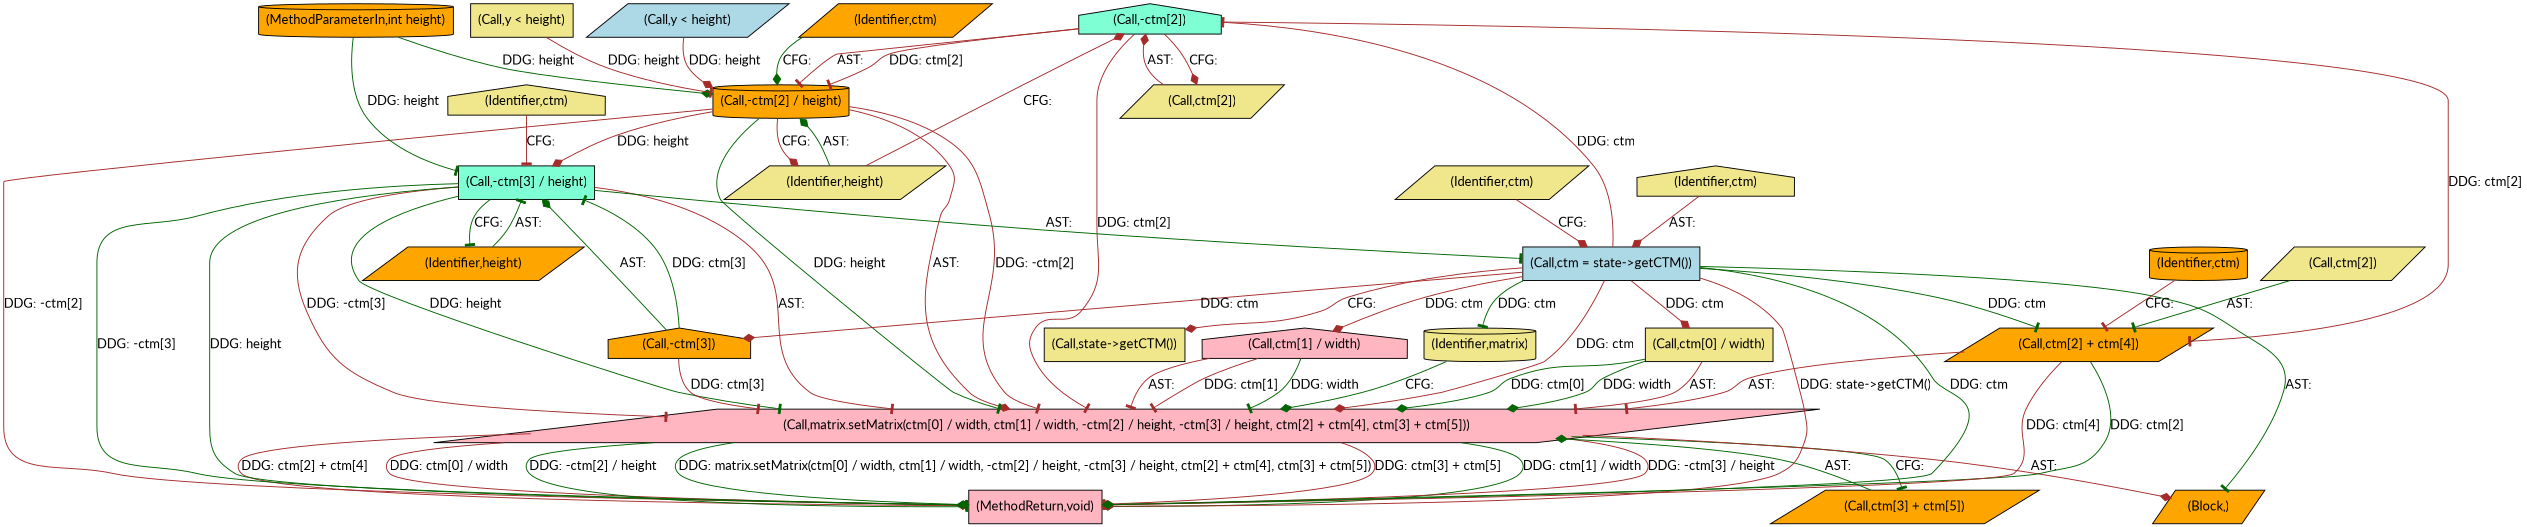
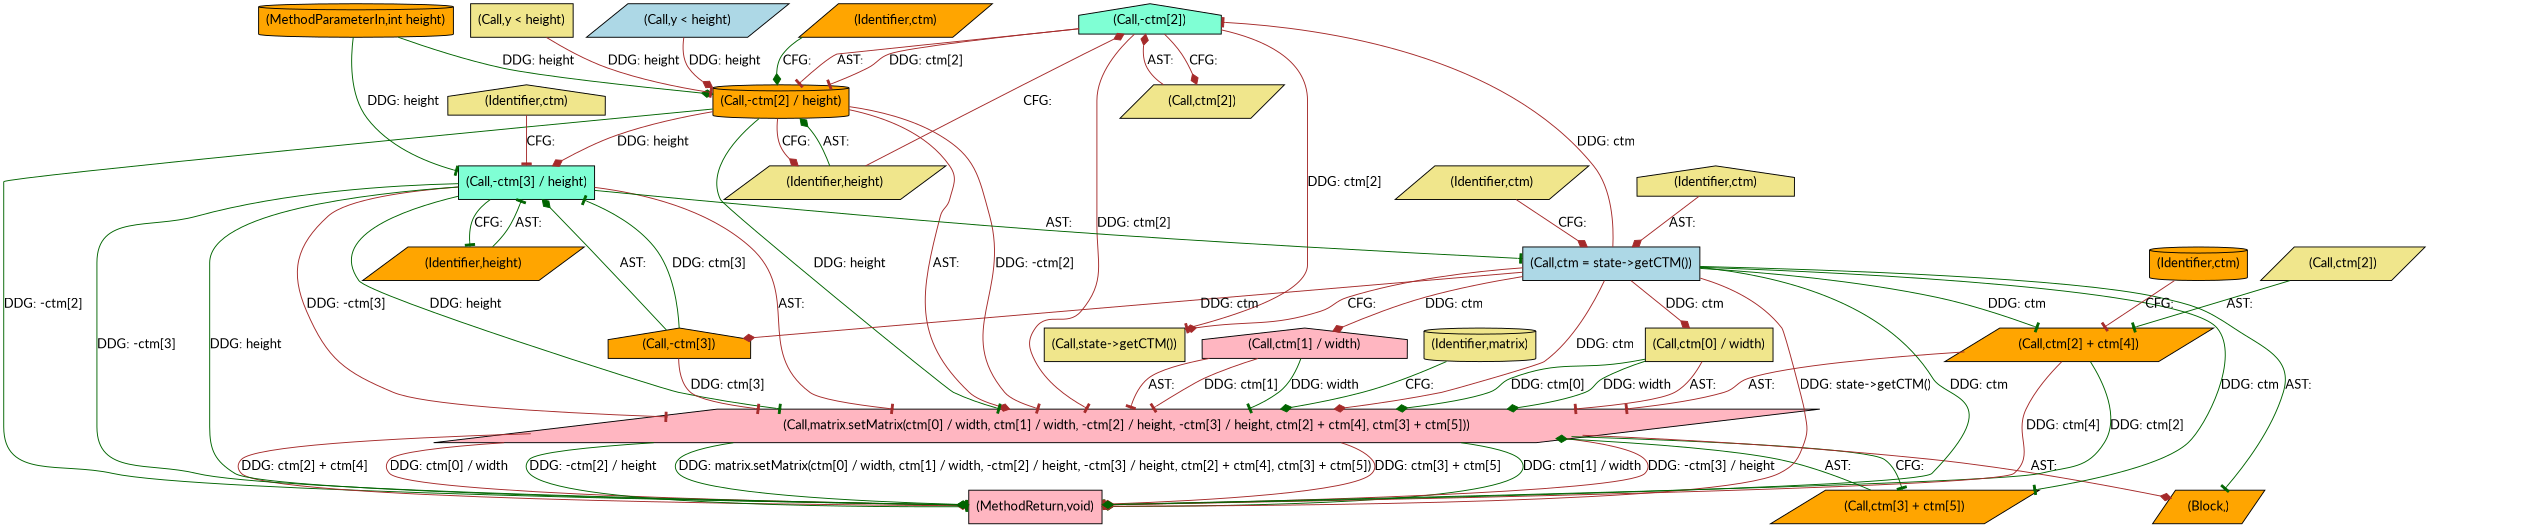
edge "(Call,-ctm[2])" -> "(Call,ctm[2] + ctm[4])": now "(Call,-ctm[2])" -> "(Call,state->getCTM())"
edge "(Call,ctm = state->getCTM())" -> "(Identifier,matrix)": now "(Call,ctm = state->getCTM())" -> "(Call,ctm[3] + ctm[5])"
edge "(Call,-ctm[2] / height)" -> "(MethodReturn,void)": color brown -> darkgreen
